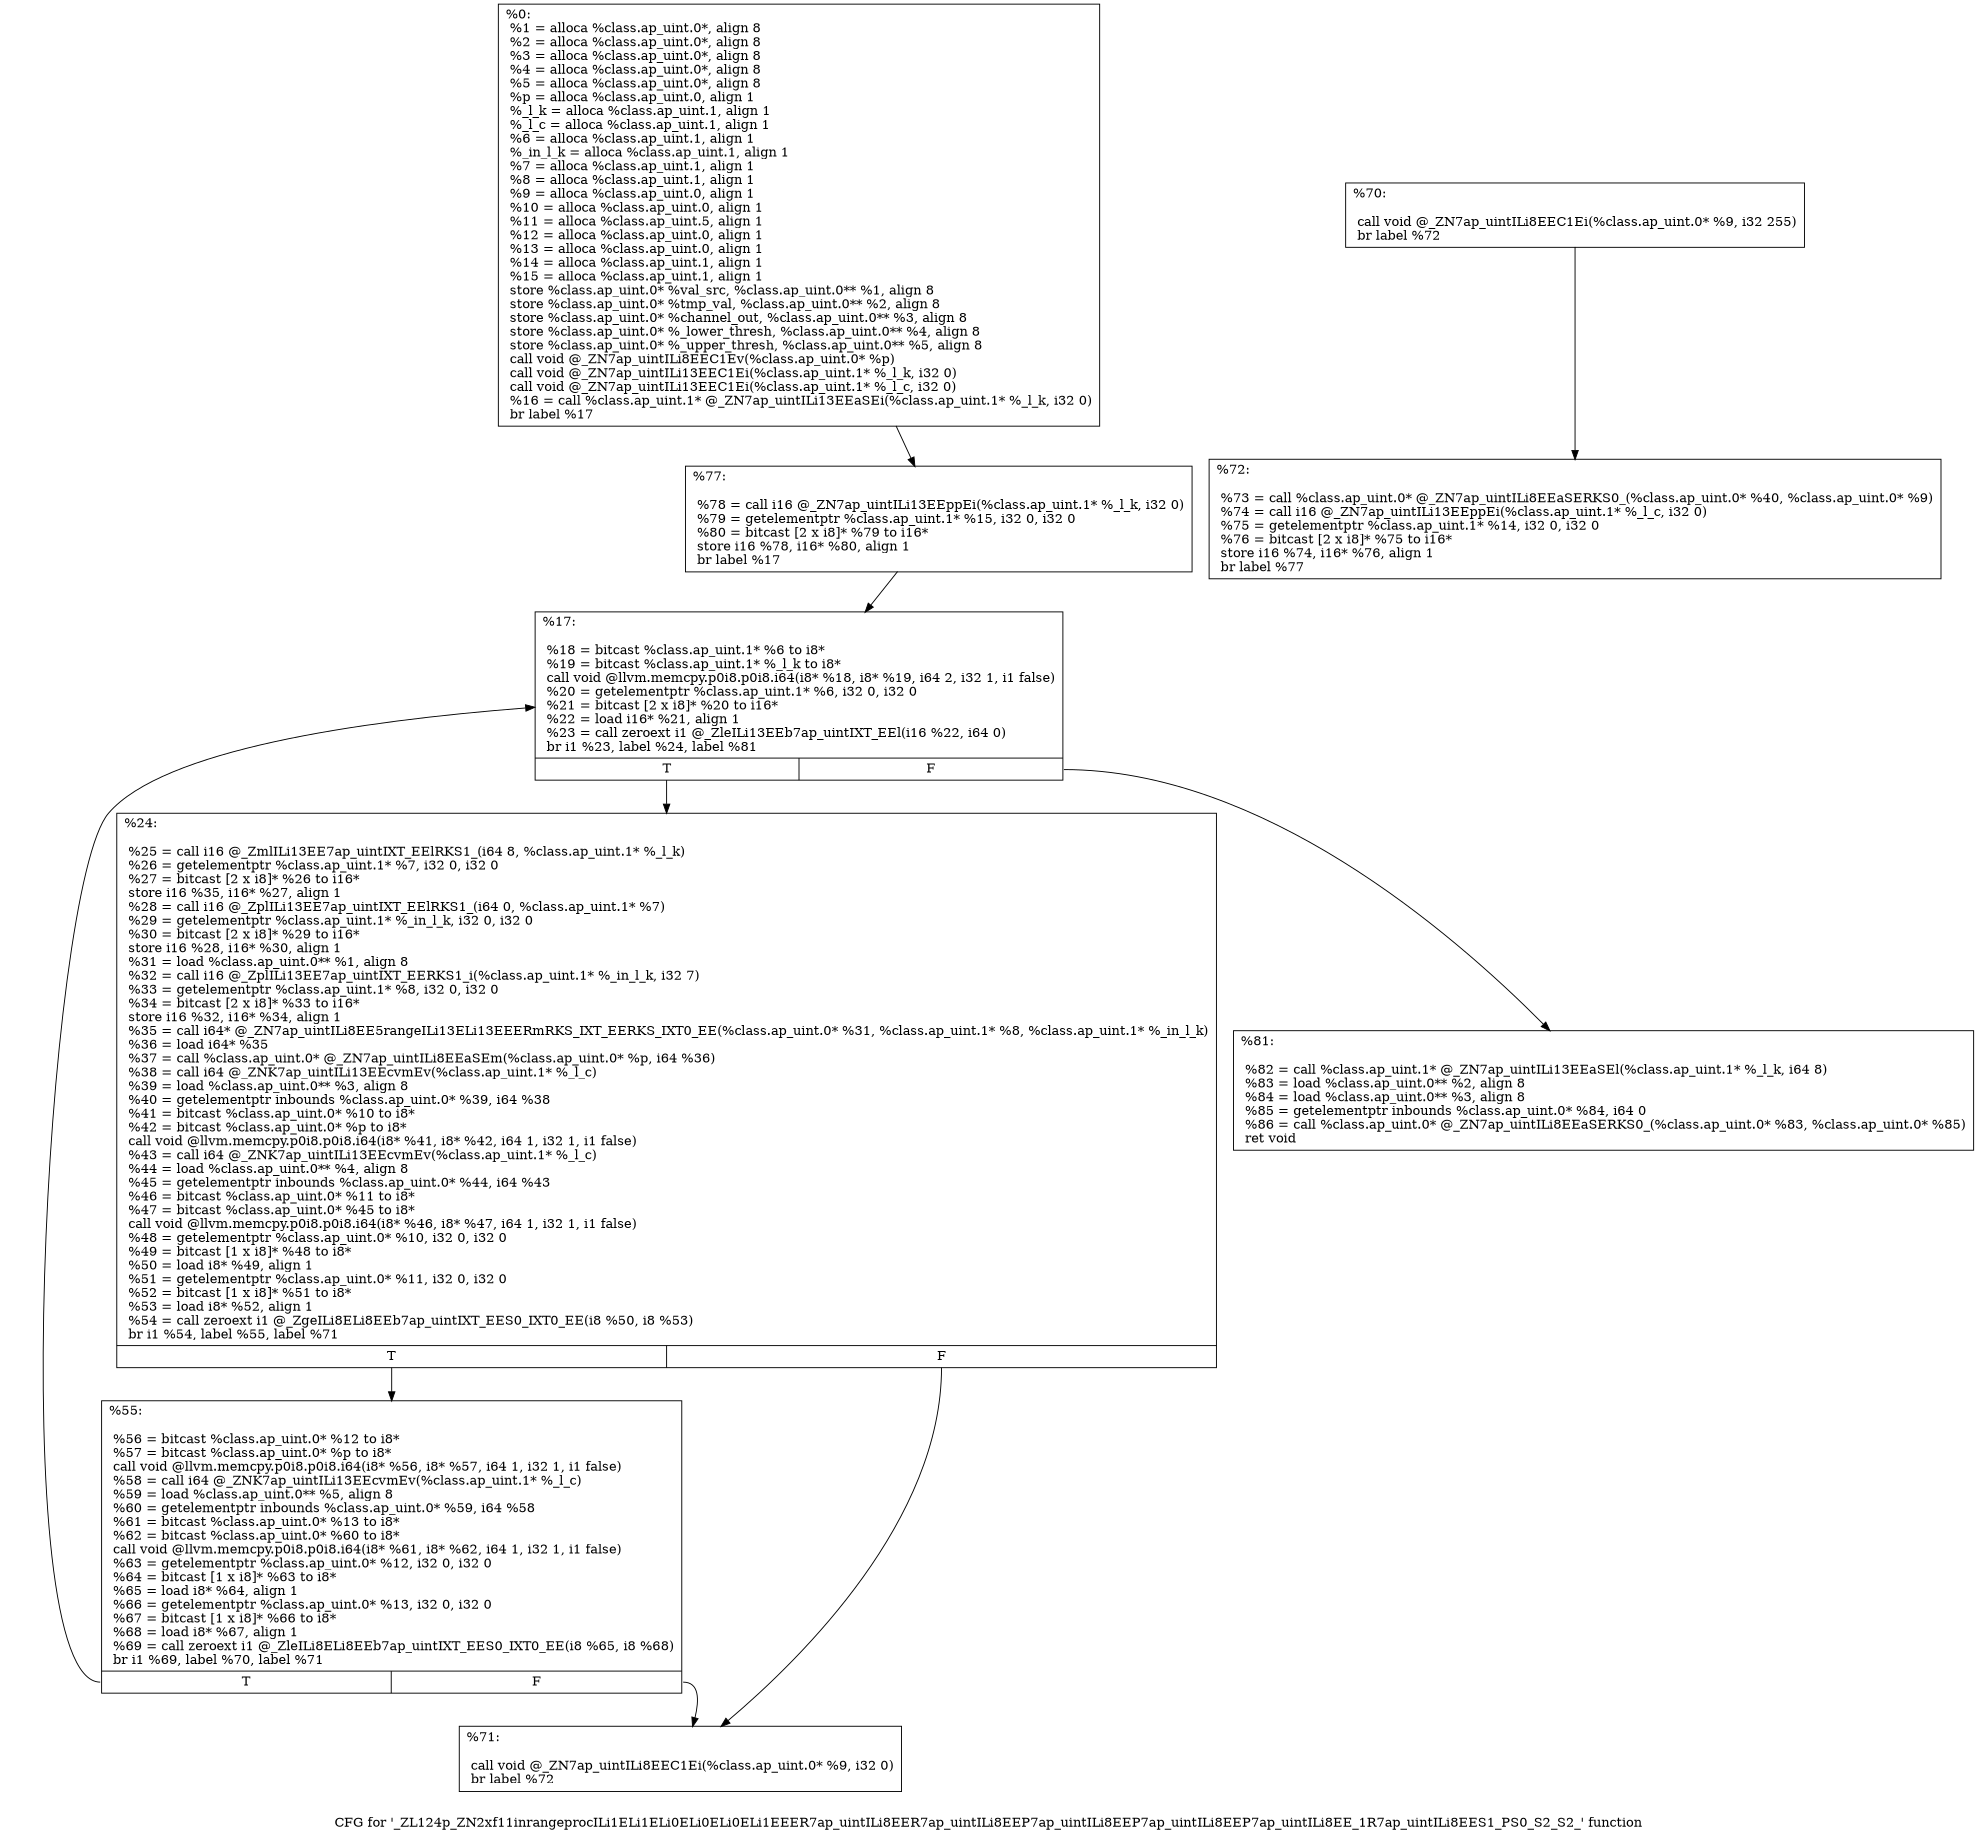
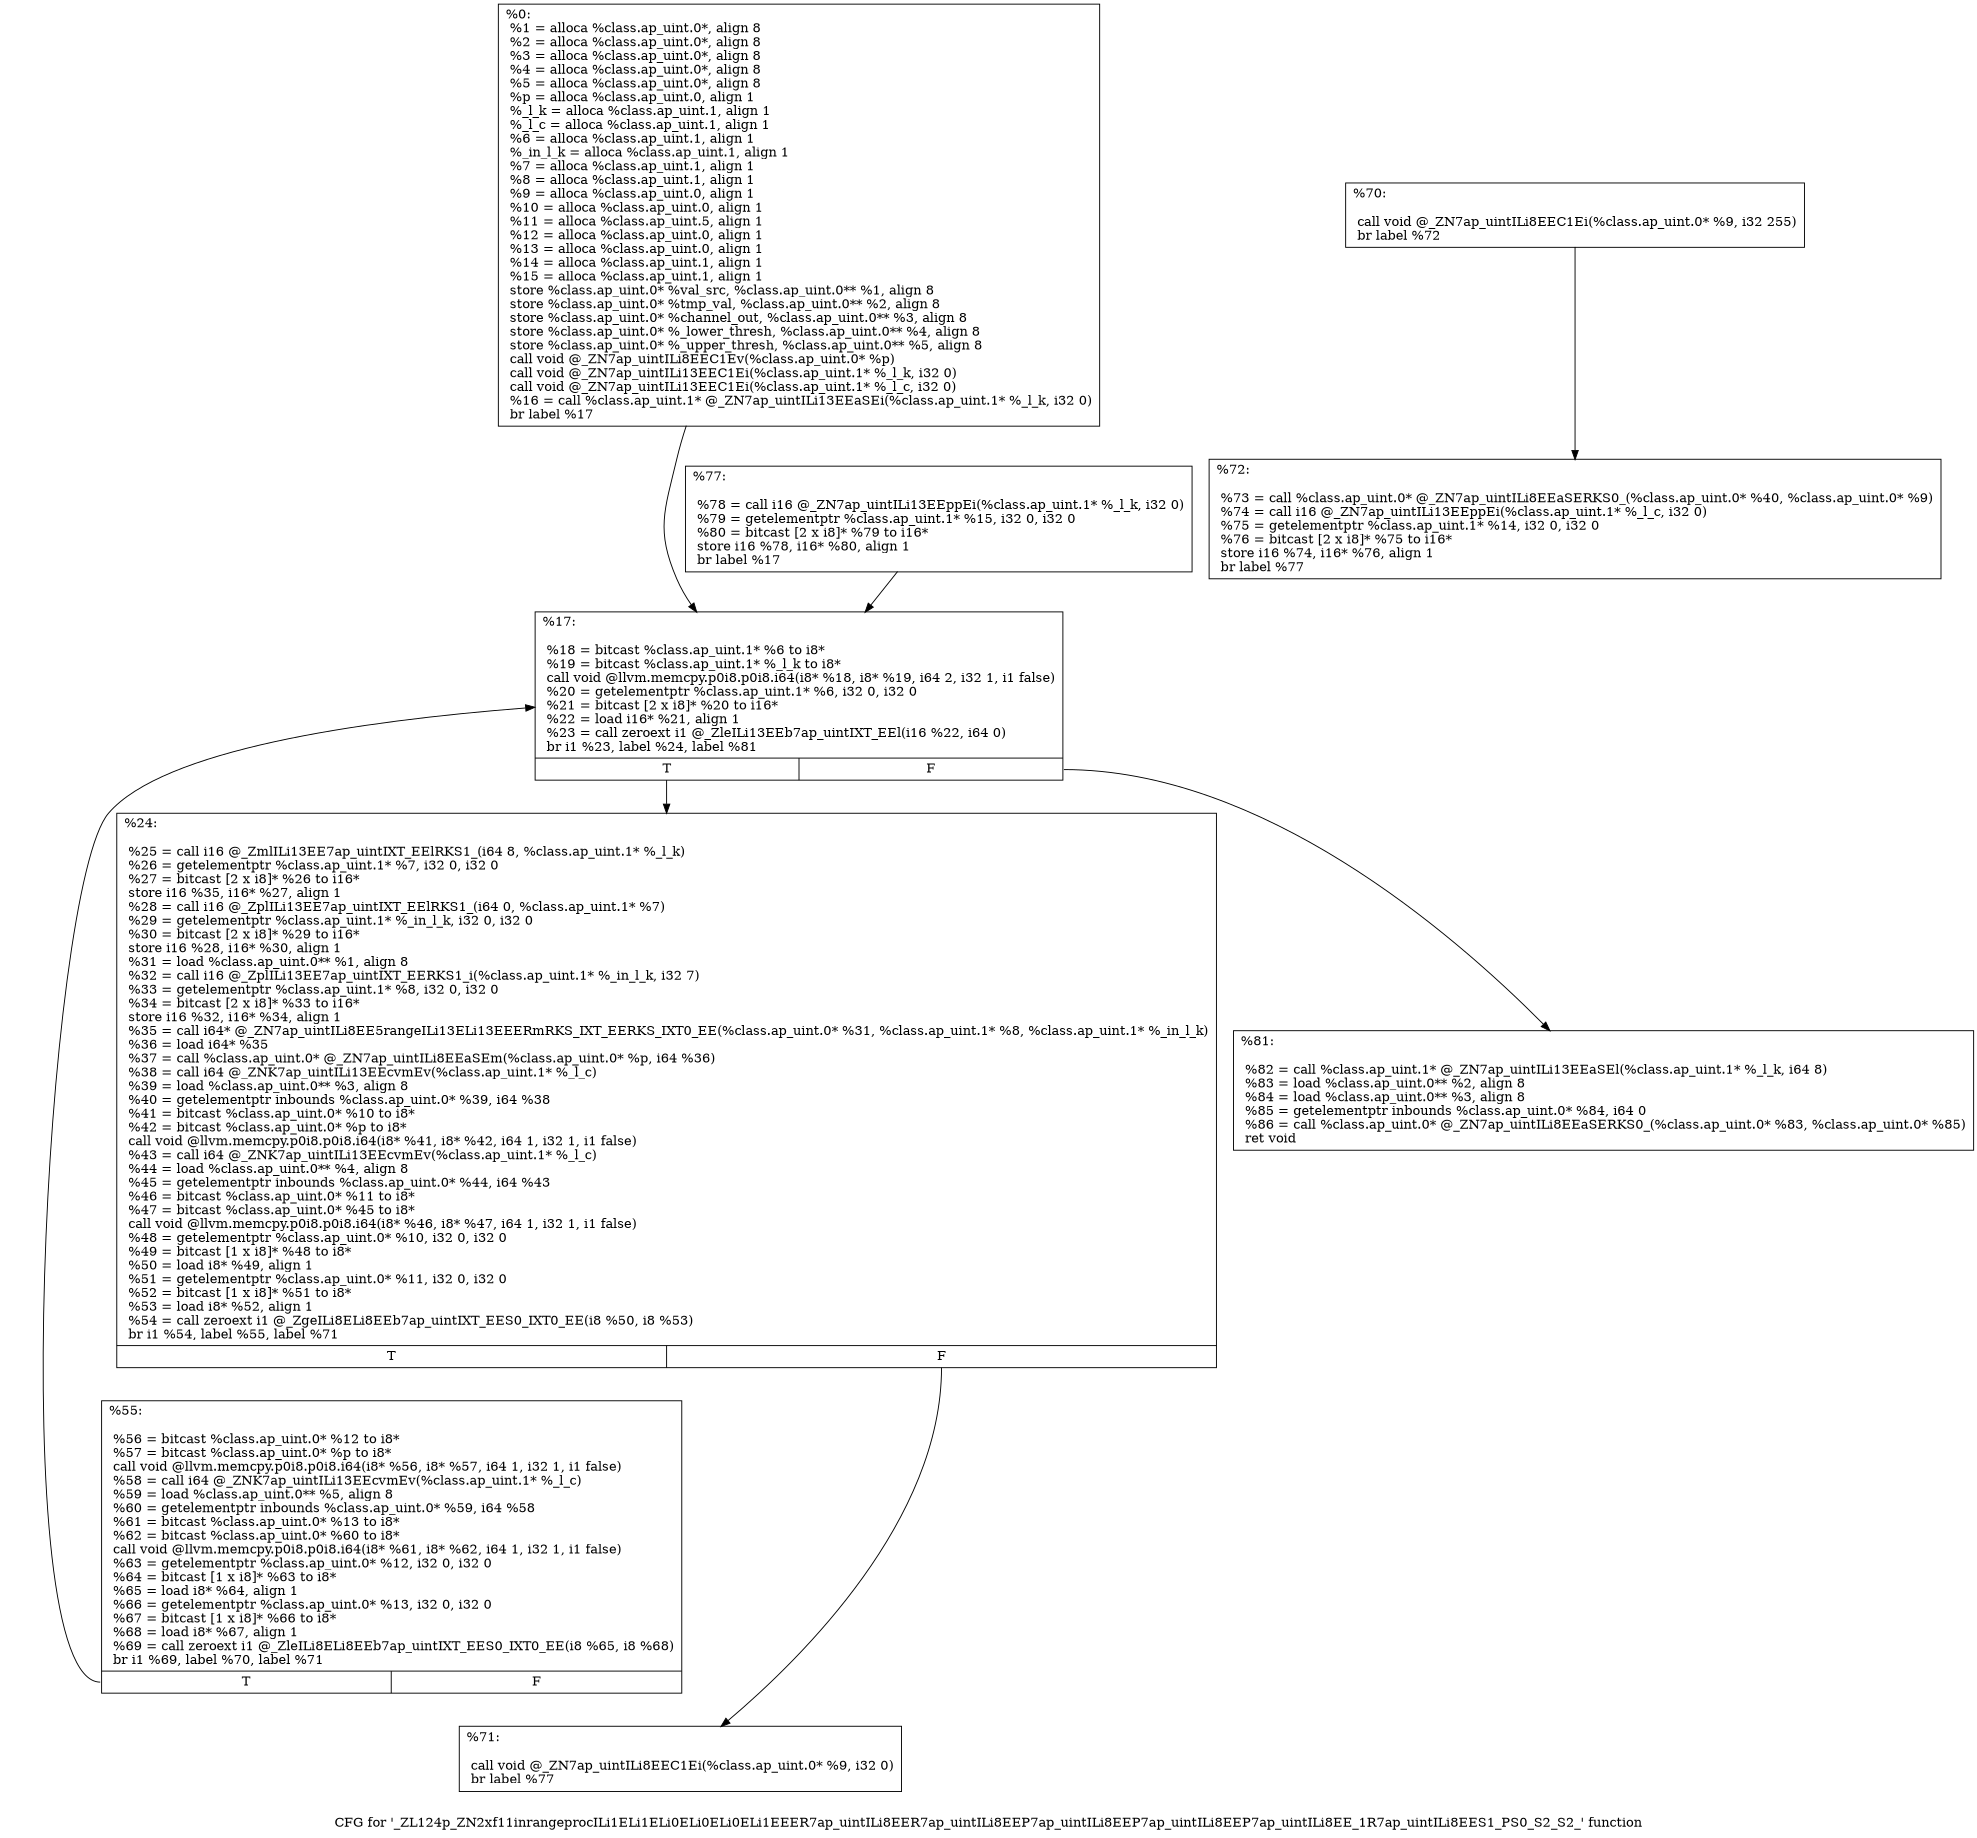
edge "%0:" -> "%77:": now "%0:" -> "%17:"
edge "%24:" -> "%55:": removed
edge "%55:" -> "%71:": removed
node "%71:": text "br label %72" -> "br label %77"
